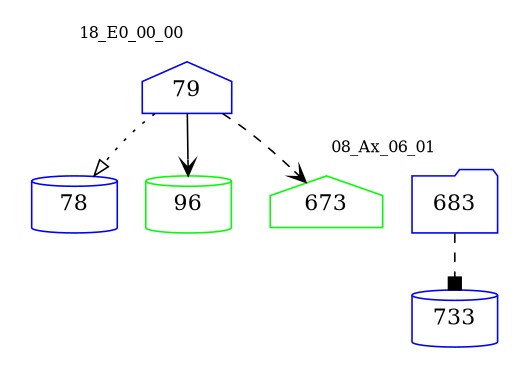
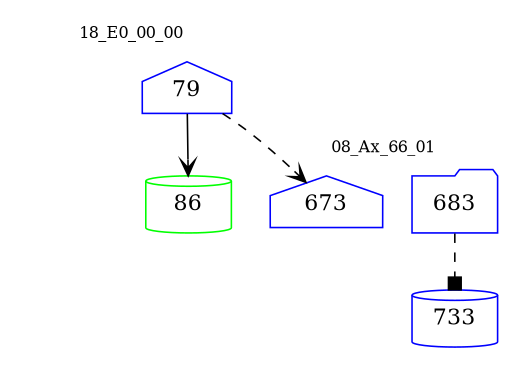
cluster "08_Ax_06_01": label "08_Ax_06_01" -> "08_Ax_66_01"
node "78": removed
node "96": label "96" -> "86"
node "673": color green -> blue
